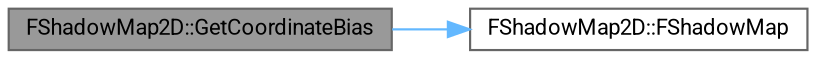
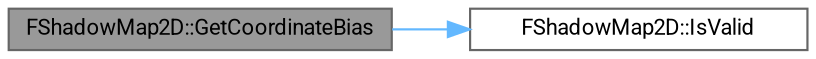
node "FShadowMap2D::FShadowMap": label "FShadowMap2D::FShadowMap" -> "FShadowMap2D::IsValid"
